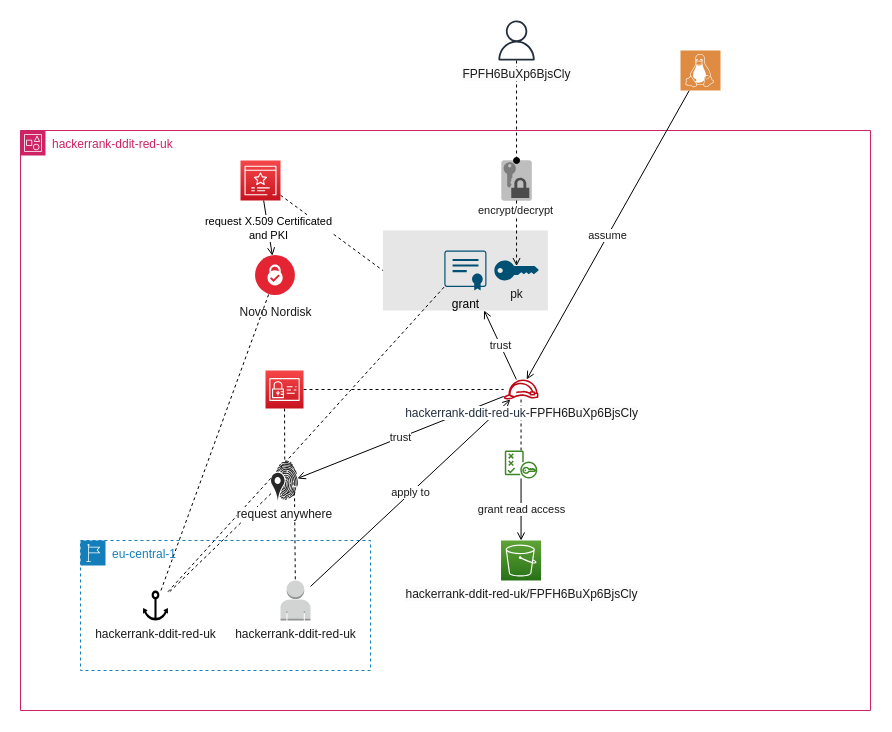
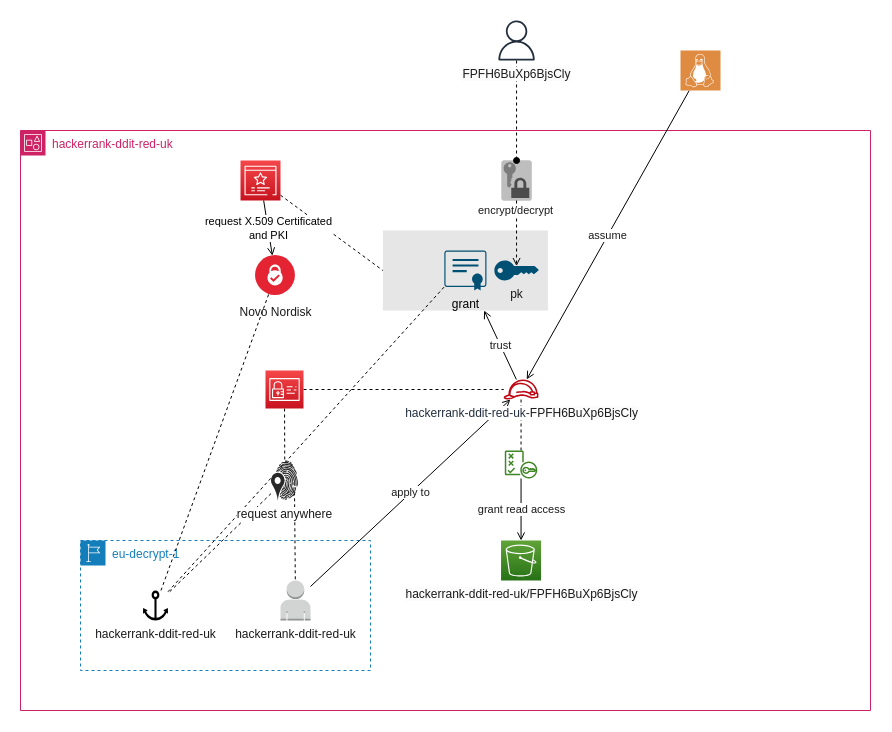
edge "hackerrank-ddit-red-uk-FPFH6BuXp6BjsCly" -> "request anywhere": removed, label "trust"
node "eu-central-1": label "eu-central-1" -> "eu-decrypt-1"
